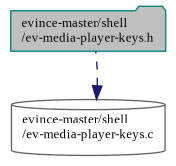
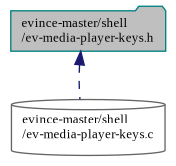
edge "evince-master/shell /ev-media-player-keys.h" -> "evince-master/shell /ev-media-player-keys.c": reversed
